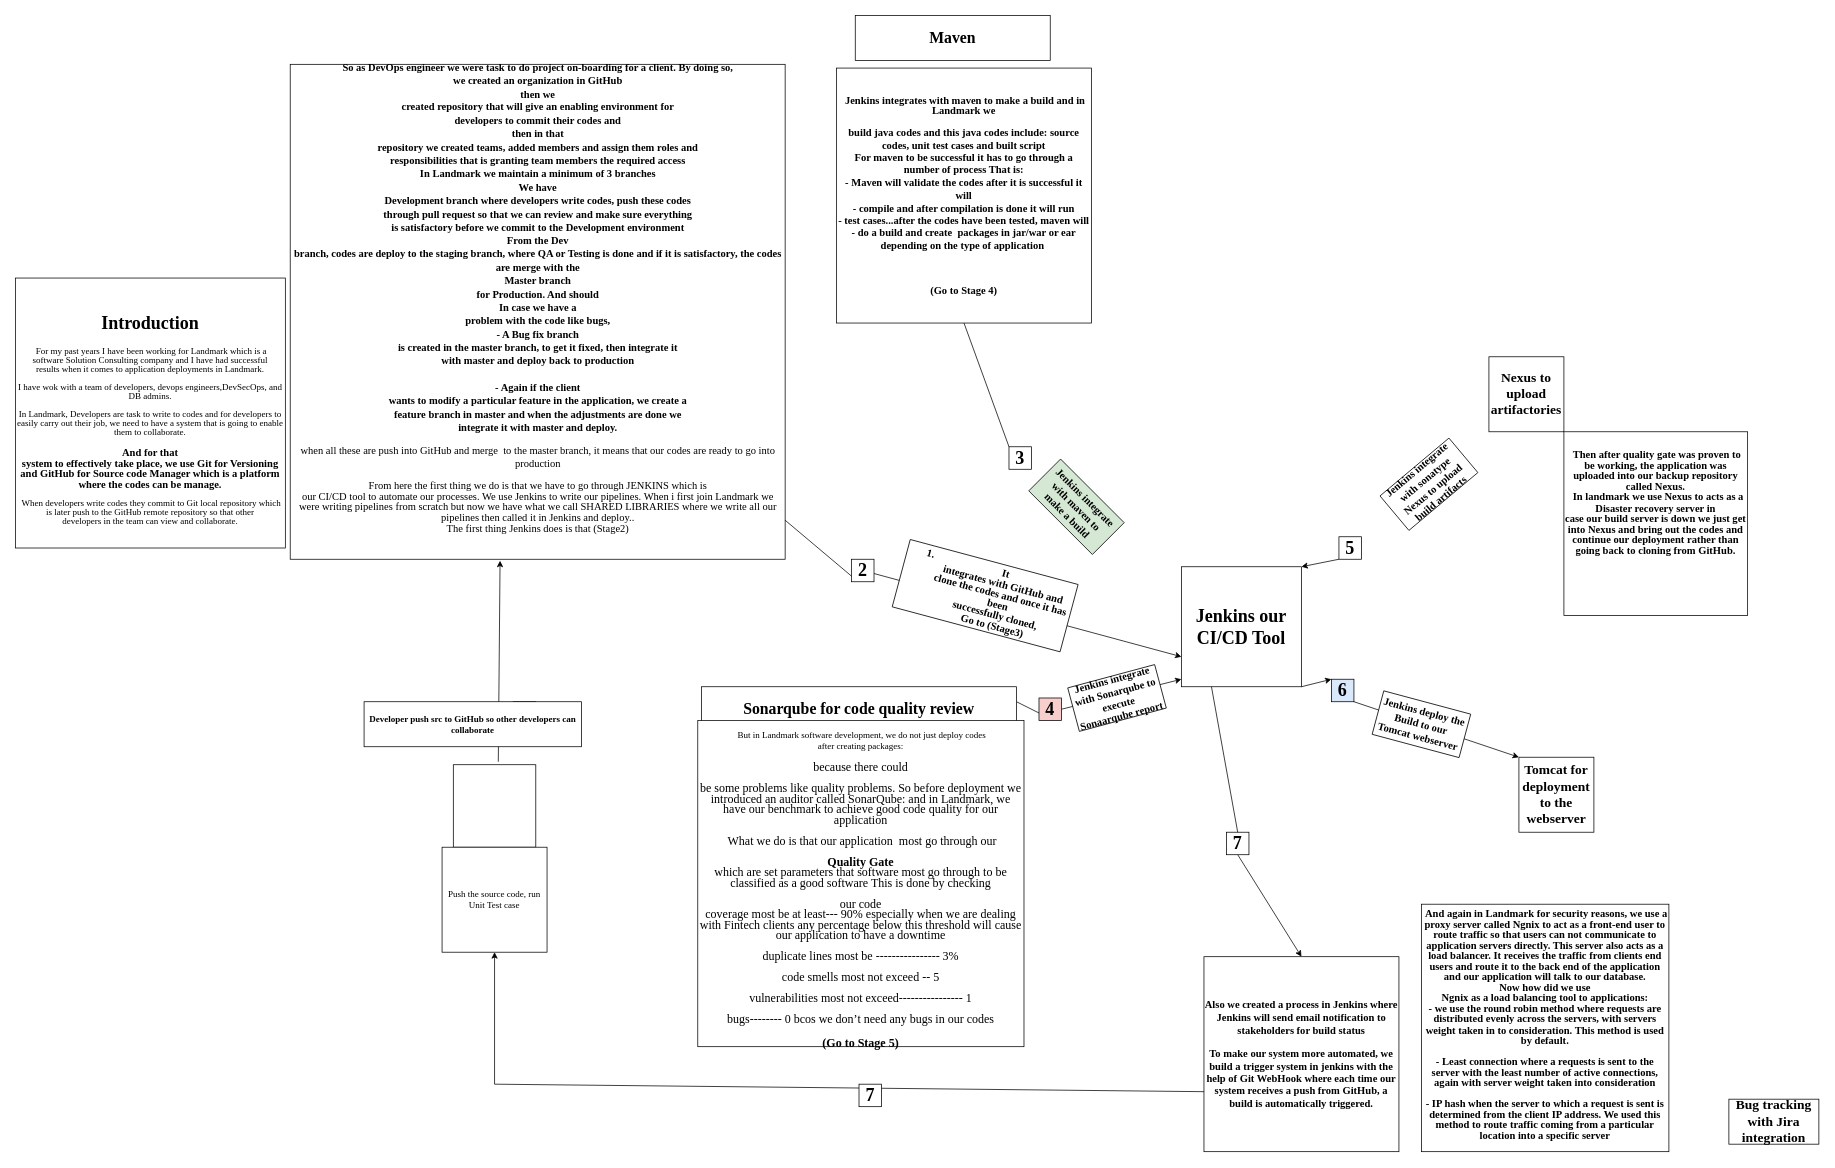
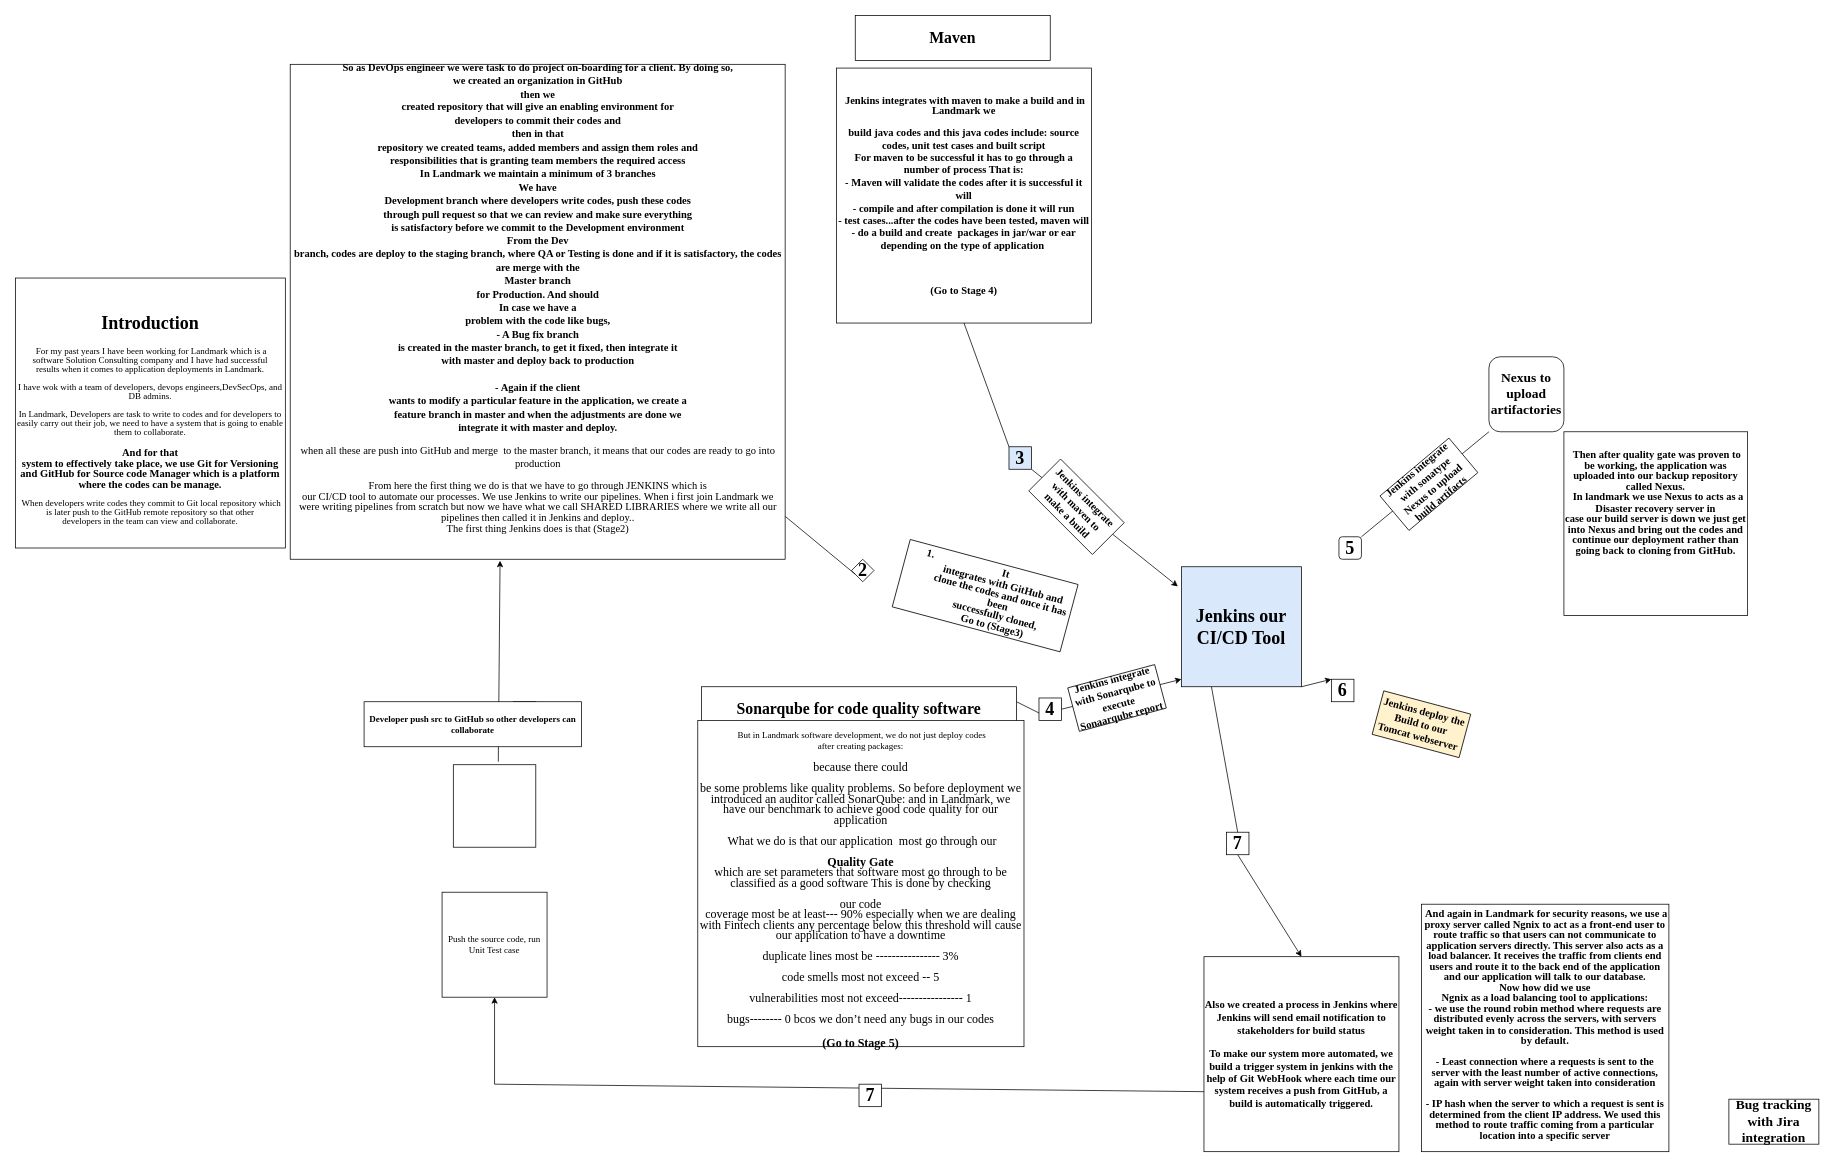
node "Nexus to upload artifactories": shape rectangle -> rounded rectangle
node "3": fillcolor #ffffff -> #dae8fc
node "Jenkins integrate with maven to make a build": fillcolor #d5e8d4 -> #ffffff
edge "Nexus to upload artifactories" -- "5": added
node "5": shape rectangle -> rounded rectangle
edge "3" -> "Jenkins our CI/CD Tool": added
edge "5" -> "Jenkins our CI/CD Tool": removed
node "2": shape rectangle -> diamond
node "Jenkins our CI/CD Tool": fillcolor #ffffff -> #dae8fc
edge "2" -> "Jenkins our CI/CD Tool": removed
node "6": fillcolor #dae8fc -> #ffffff
node "Sonarqube for code quality review": label "Sonarqube for code quality review" -> "Sonarqube for code quality software"
node "4": fillcolor #f8cecc -> #ffffff
node "Jenkins deploy the Build to our Tomcat webserver": fillcolor #ffffff -> #fff2cc
edge "6" -> "Tomcat for deployment to the webserver": removed
node "Tomcat for deployment to the webserver": removed
node "Push the source code, run Unit Test case": moved (495, 900) -> (495, 945)
